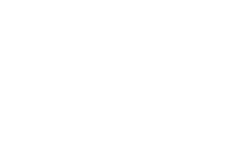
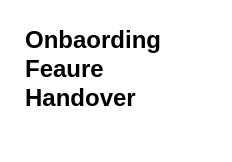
node "Onbaording Feaure Handover": added
